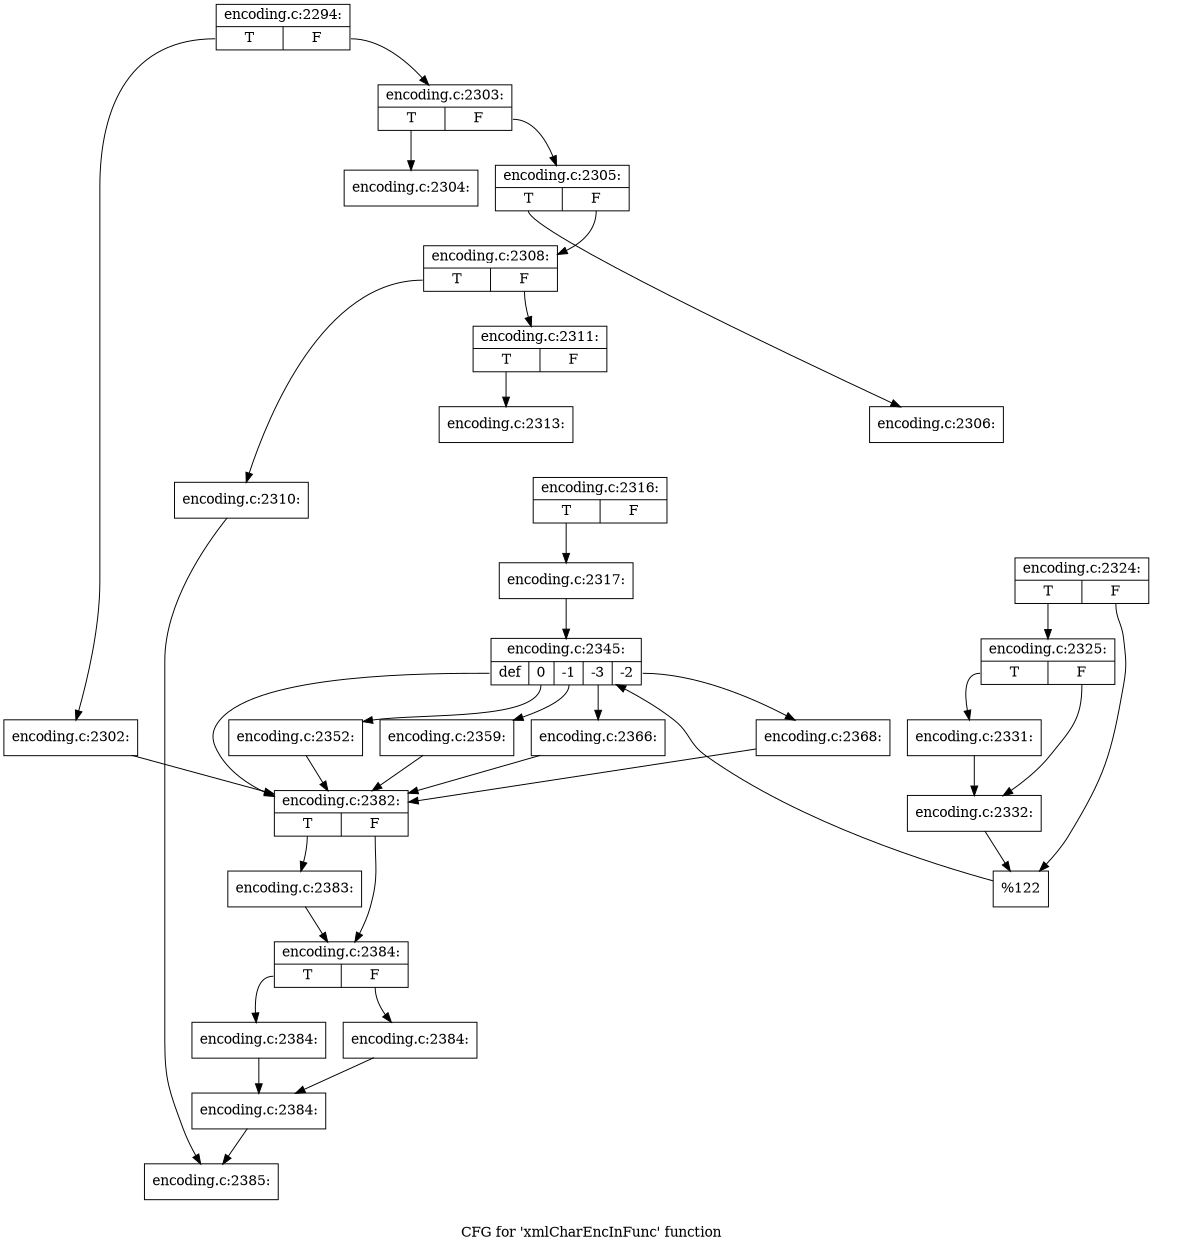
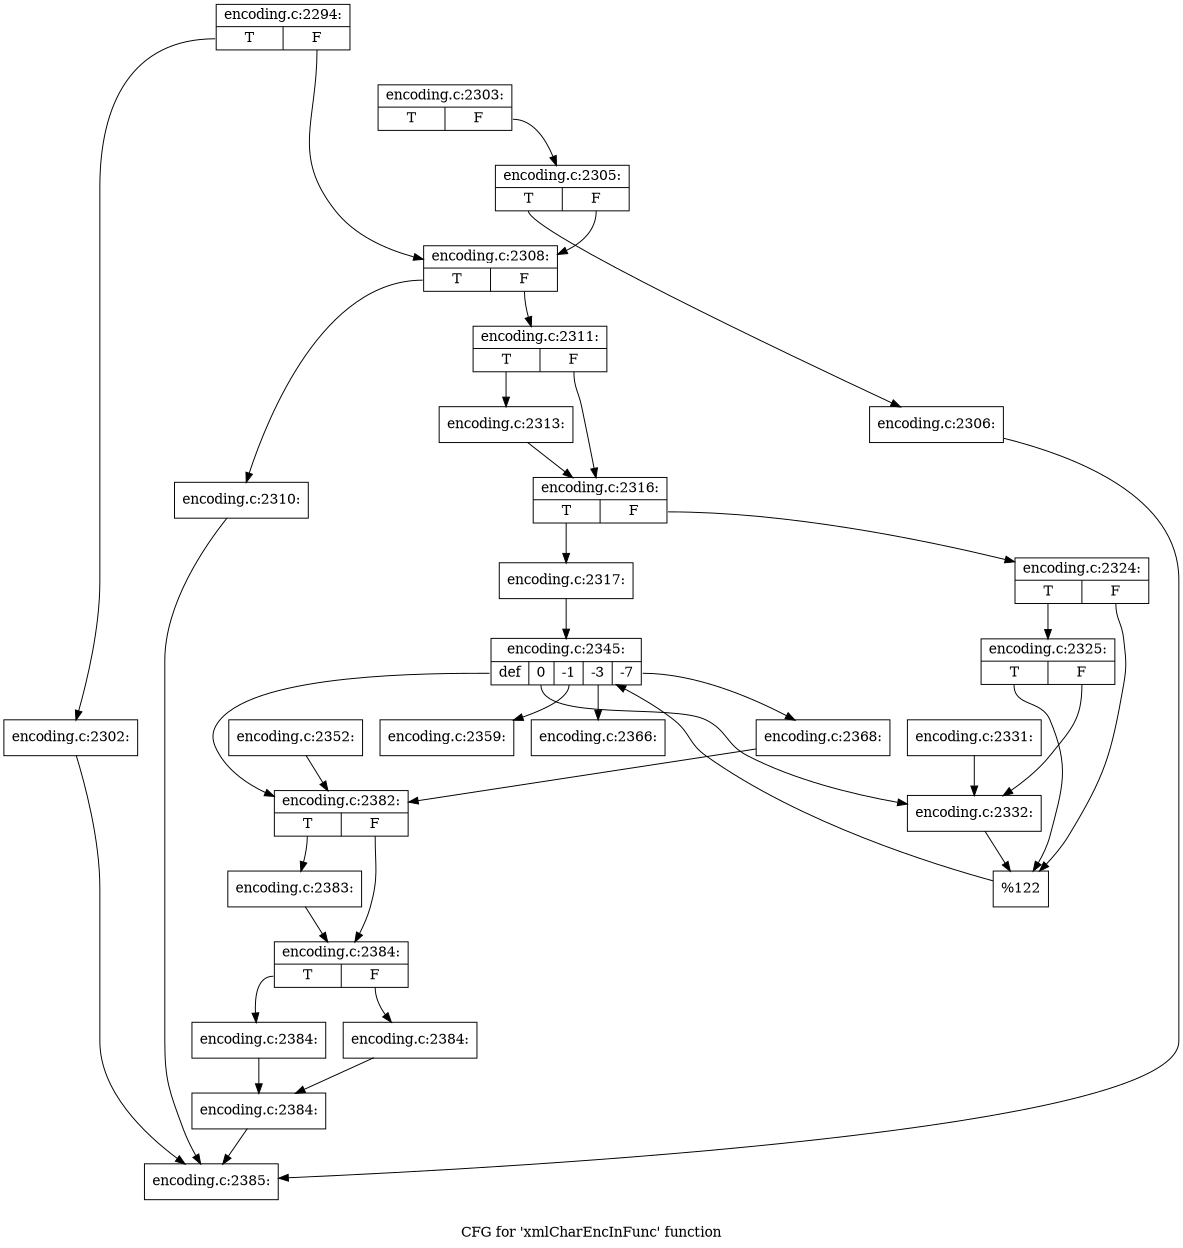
edge "encoding.c:2294:" -> "encoding.c:2303:": now "encoding.c:2294:" -> "encoding.c:2308:"
node "encoding.c:2304:": removed
edge "encoding.c:2311:" -> "encoding.c:2316:": added
edge "encoding.c:2313:" -> "encoding.c:2316:": added
edge "encoding.c:2316:" -> "encoding.c:2324:": added
node "encoding.c:2345:": text "-2" -> "-7"
edge "encoding.c:2325:" -> "encoding.c:2331:": now "encoding.c:2325:" -> "%122"
edge "encoding.c:2345:" -> "encoding.c:2352:": now "encoding.c:2345:" -> "encoding.c:2332:"
edge "encoding.c:2359:" -> "encoding.c:2382:": removed
edge "encoding.c:2302:" -> "encoding.c:2382:": now "encoding.c:2302:" -> "encoding.c:2385:"
edge "encoding.c:2366:" -> "encoding.c:2382:": removed
edge "encoding.c:2306:" -> "encoding.c:2385:": added
